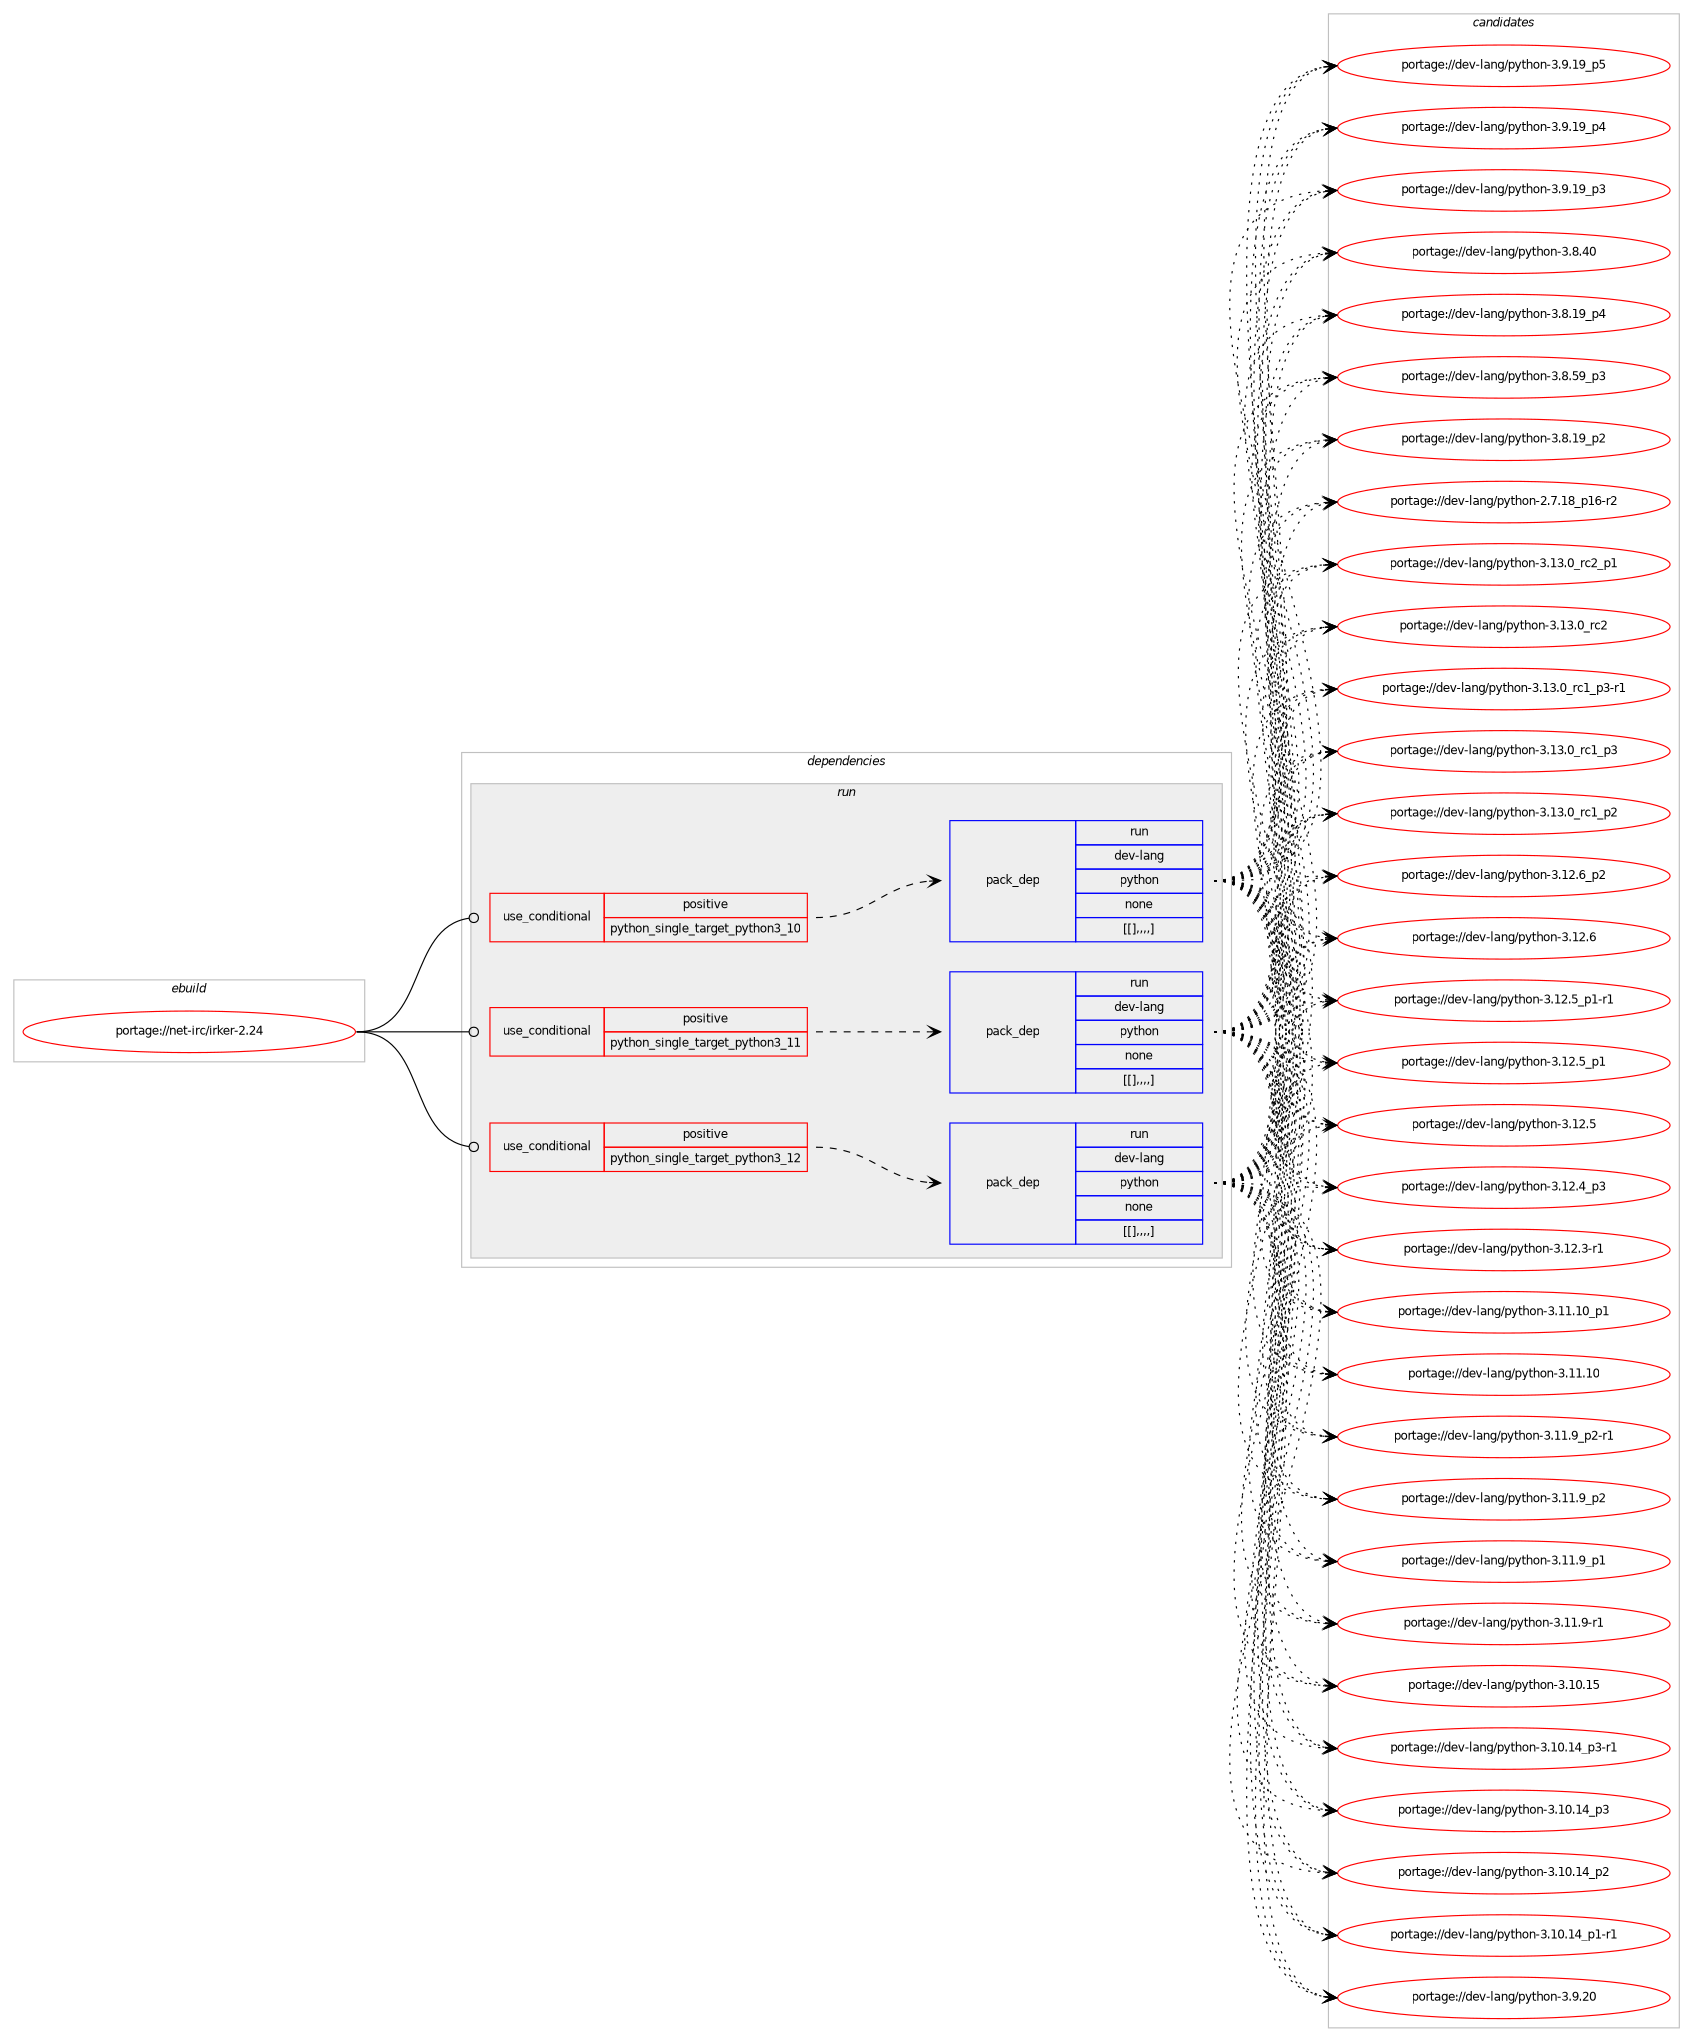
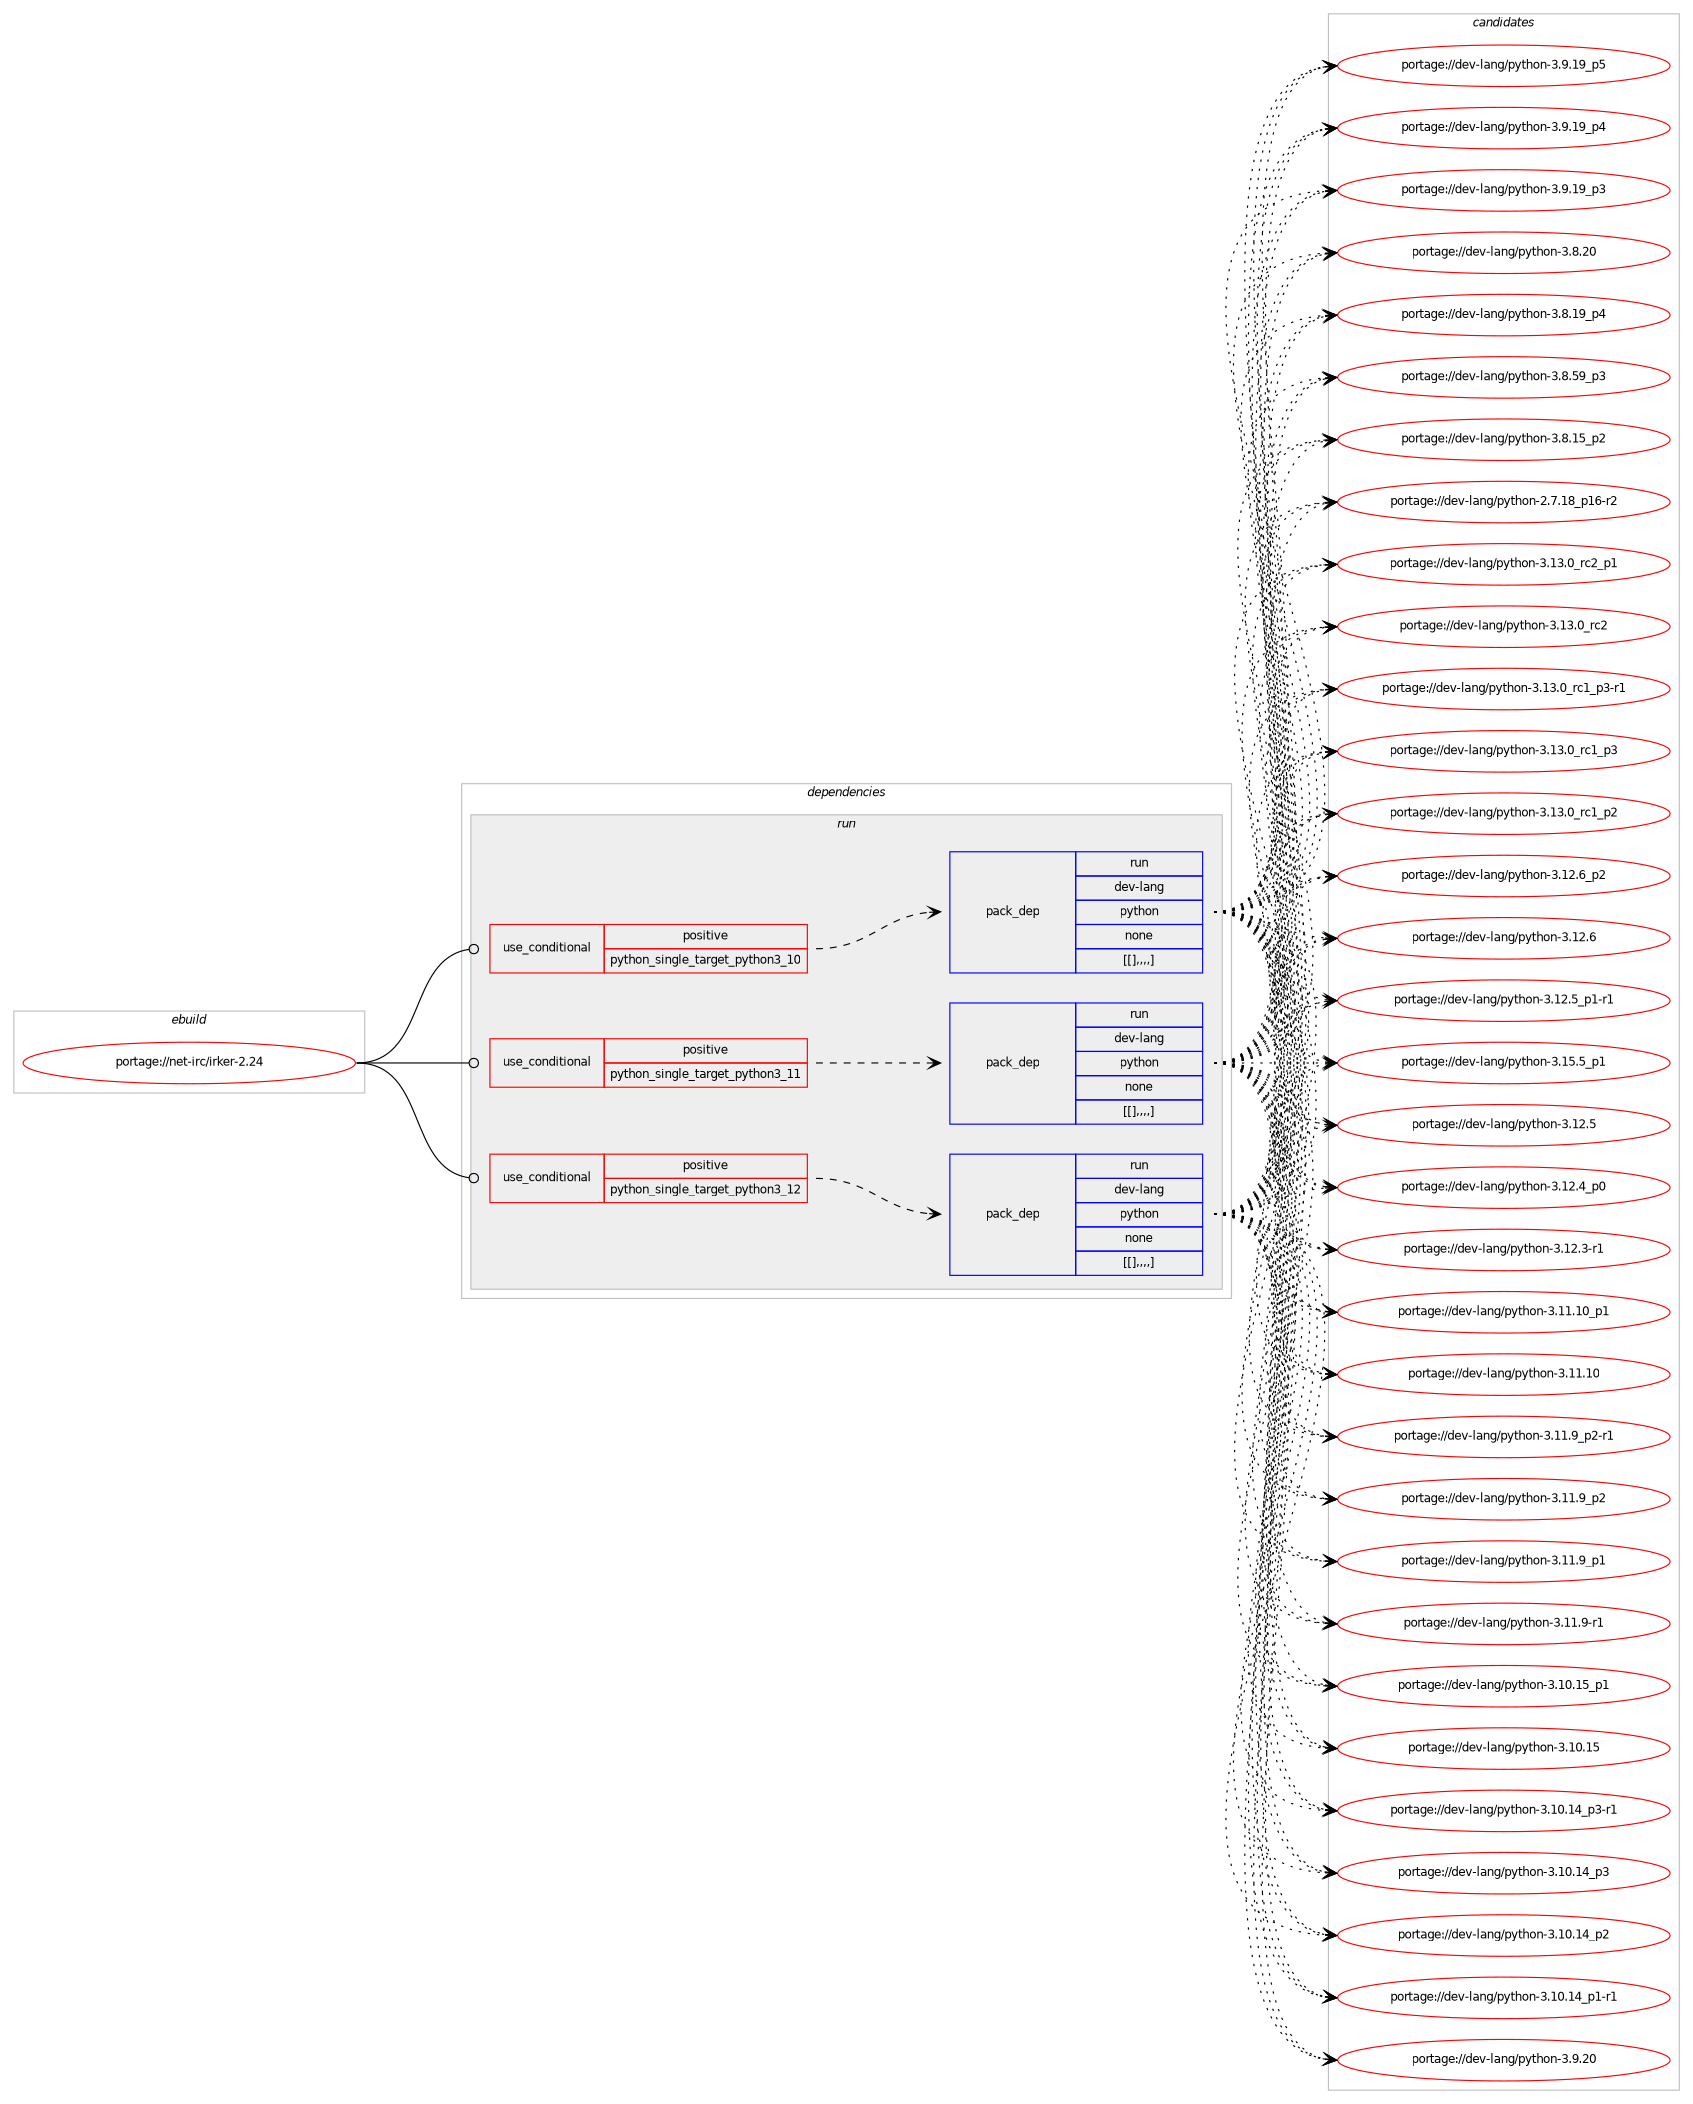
node "portage://dev-lang/python-3.8.40": label "portage://dev-lang/python-3.8.40" -> "portage://dev-lang/python-3.8.20"
node "portage://dev-lang/python-3.8.19_p2": label "portage://dev-lang/python-3.8.19_p2" -> "portage://dev-lang/python-3.8.15_p2"
node "portage://dev-lang/python-3.12.5_p1": label "portage://dev-lang/python-3.12.5_p1" -> "portage://dev-lang/python-3.15.5_p1"
node "portage://dev-lang/python-3.12.4_p3": label "portage://dev-lang/python-3.12.4_p3" -> "portage://dev-lang/python-3.12.4_p0"
node "portage://dev-lang/python-3.10.15_p1": added
